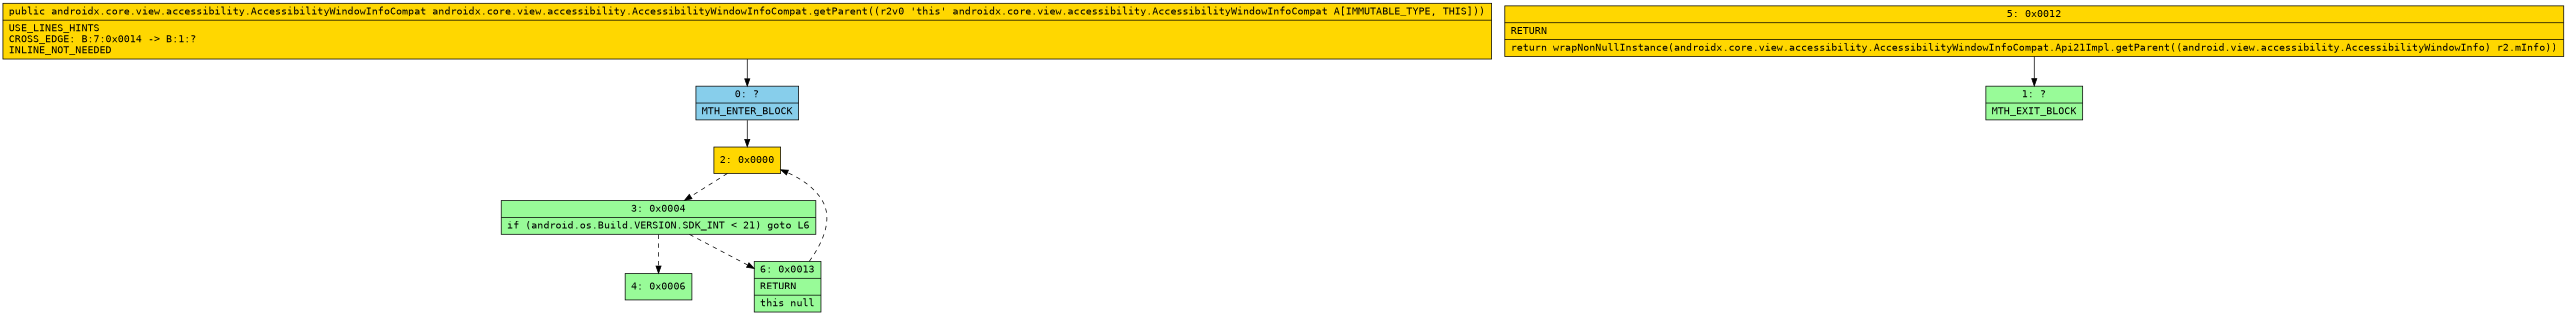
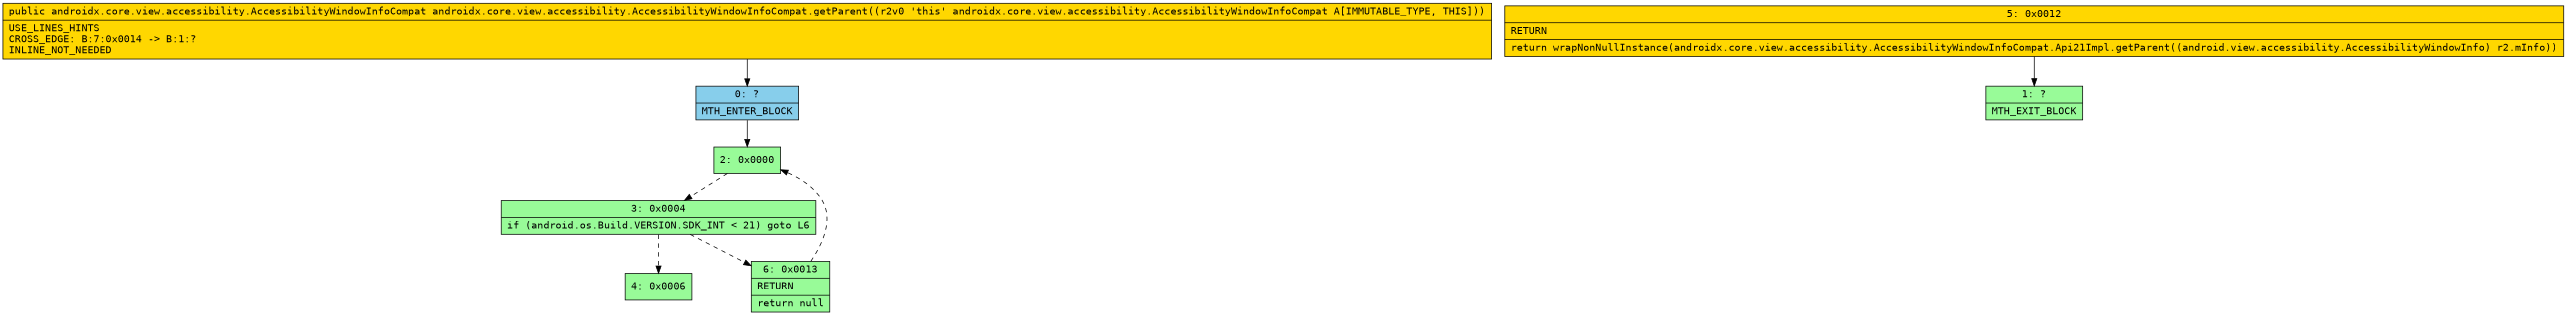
node "2: 0x0000": fillcolor gold -> palegreen
node "6: 0x0013": text "this null" -> "return null"
